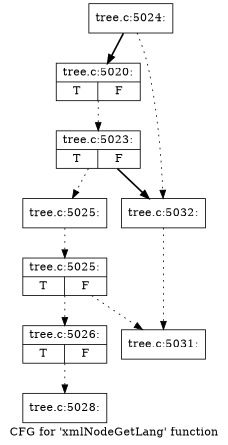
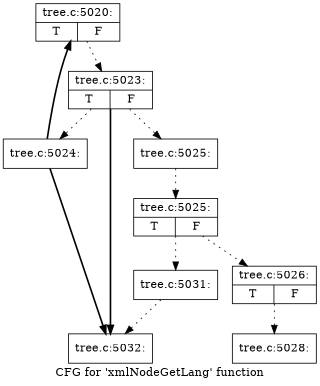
edge "tree.c:5024:" -> "tree.c:5032:": style dotted -> bold
edge "tree.c:5023:" -> "tree.c:5024:": added
edge "tree.c:5032:" -> "tree.c:5031:": reversed
